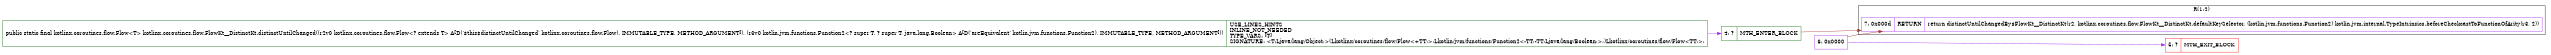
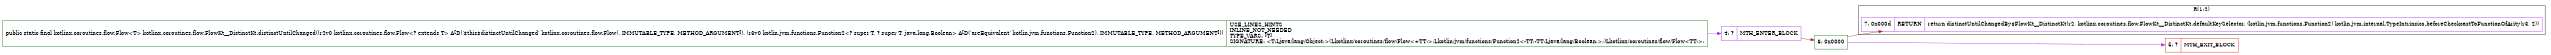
edge "4: ?" -> "7: 0x000d": now "4: ?" -> "6: 0x0000"
node "4: ?": color darkgreen -> purple
node "6: 0x0000": color purple -> darkgreen
